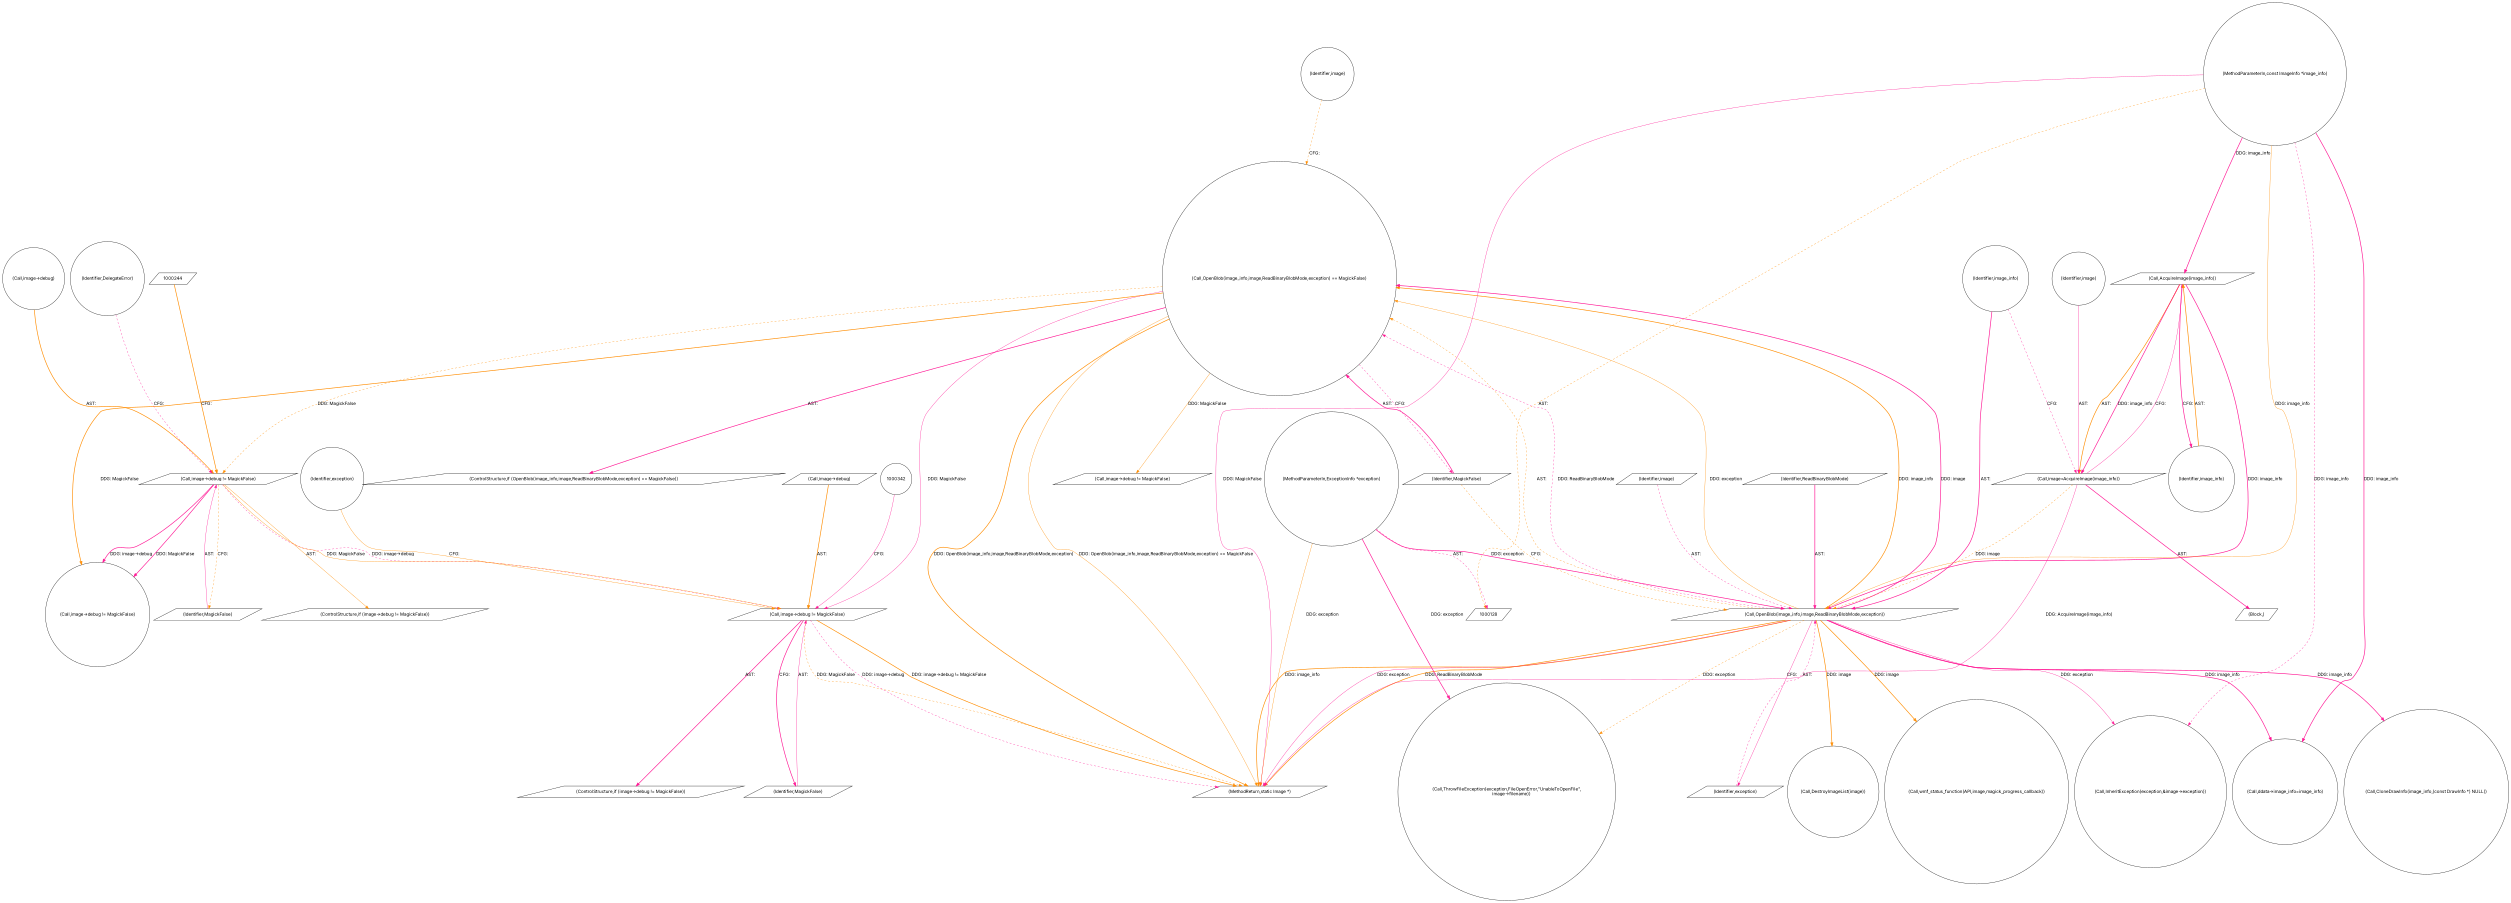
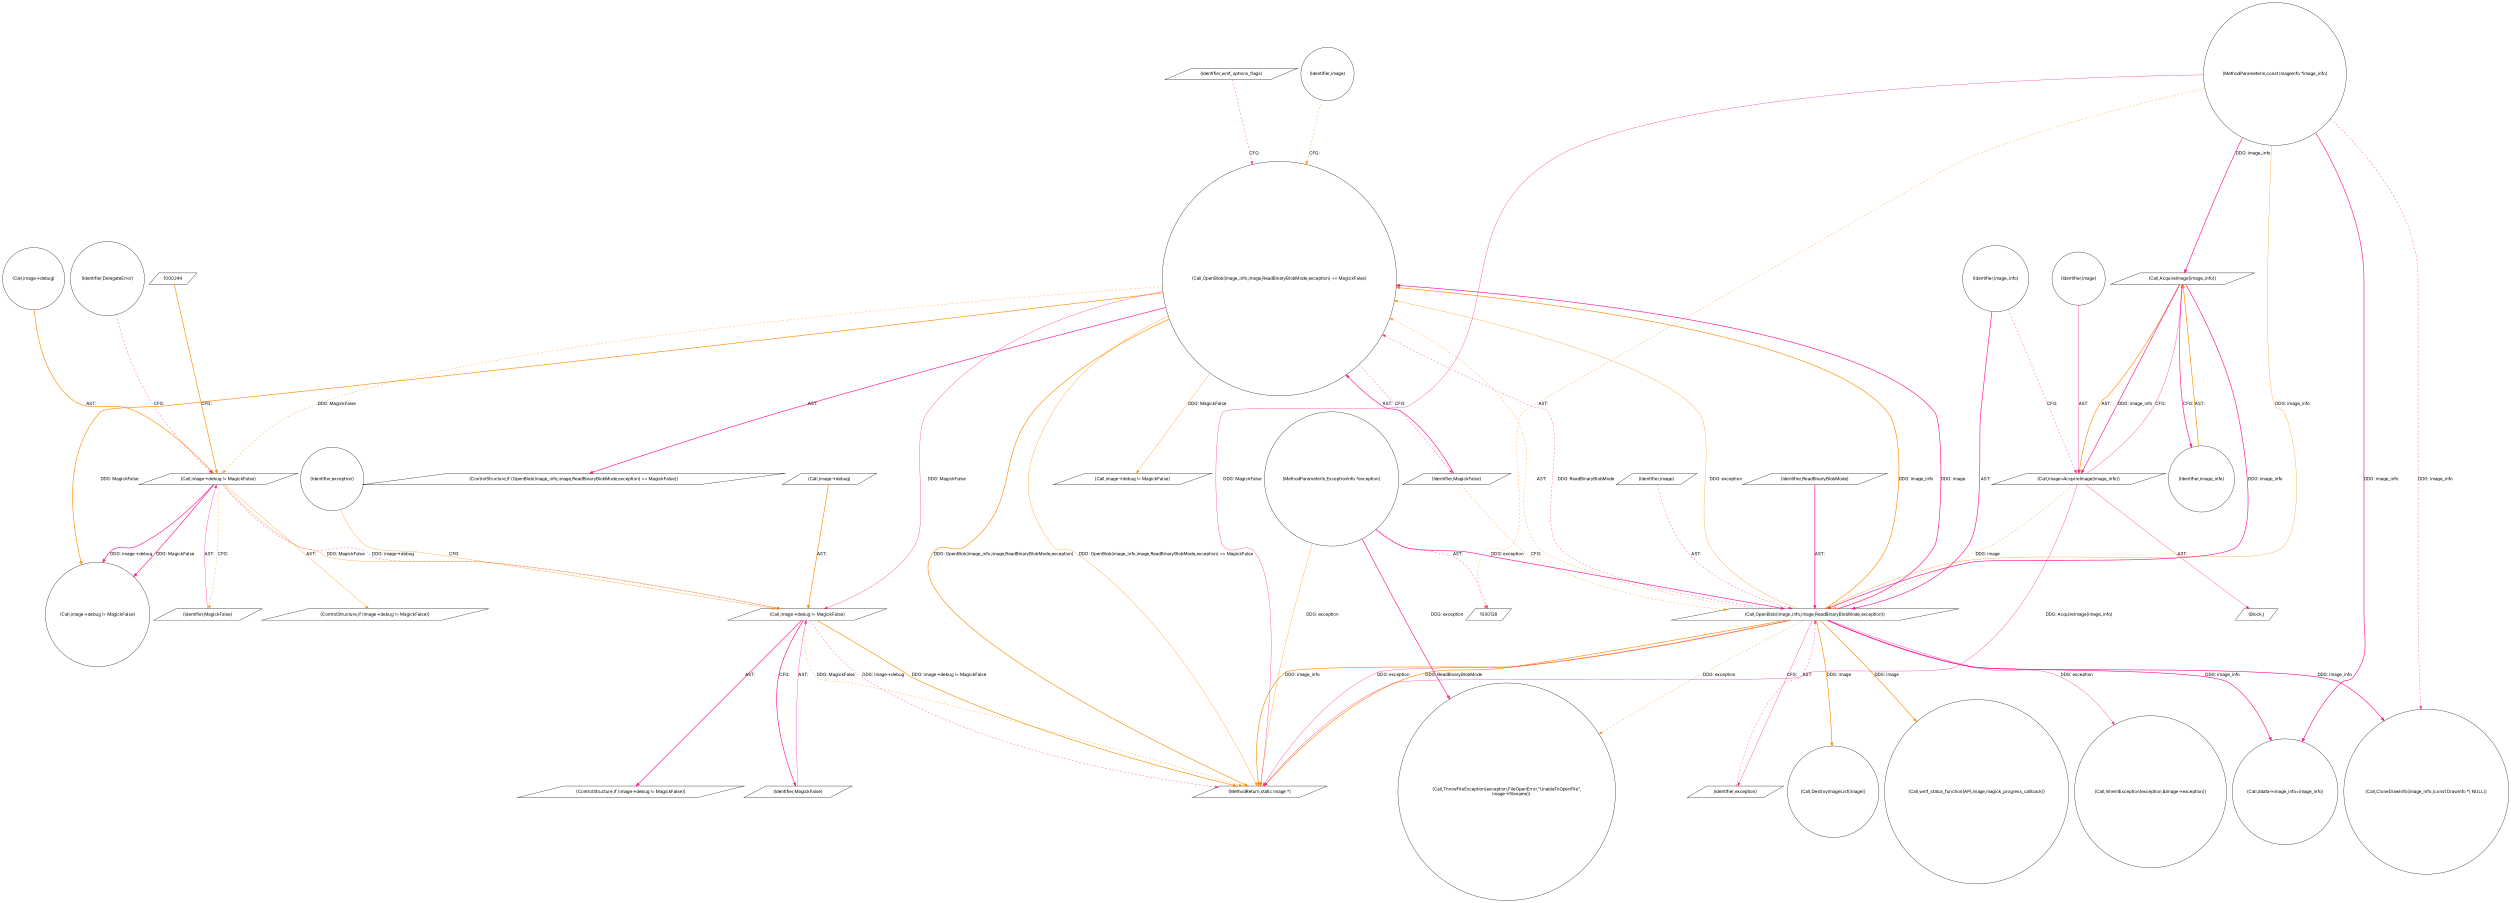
node "(Identifier,wmf_options_flags)": added
edge "(MethodParameterIn,const ImageInfo *image_info)" -> "(Call,InheritException(exception,&image->exception))": now "(MethodParameterIn,const ImageInfo *image_info)" -> "(Call,CloneDrawInfo(image_info,(const DrawInfo *) NULL))"
node "1000342": removed
edge "(Call,image=AcquireImage(image_info))" -> "(Block,)": style bold -> solid
